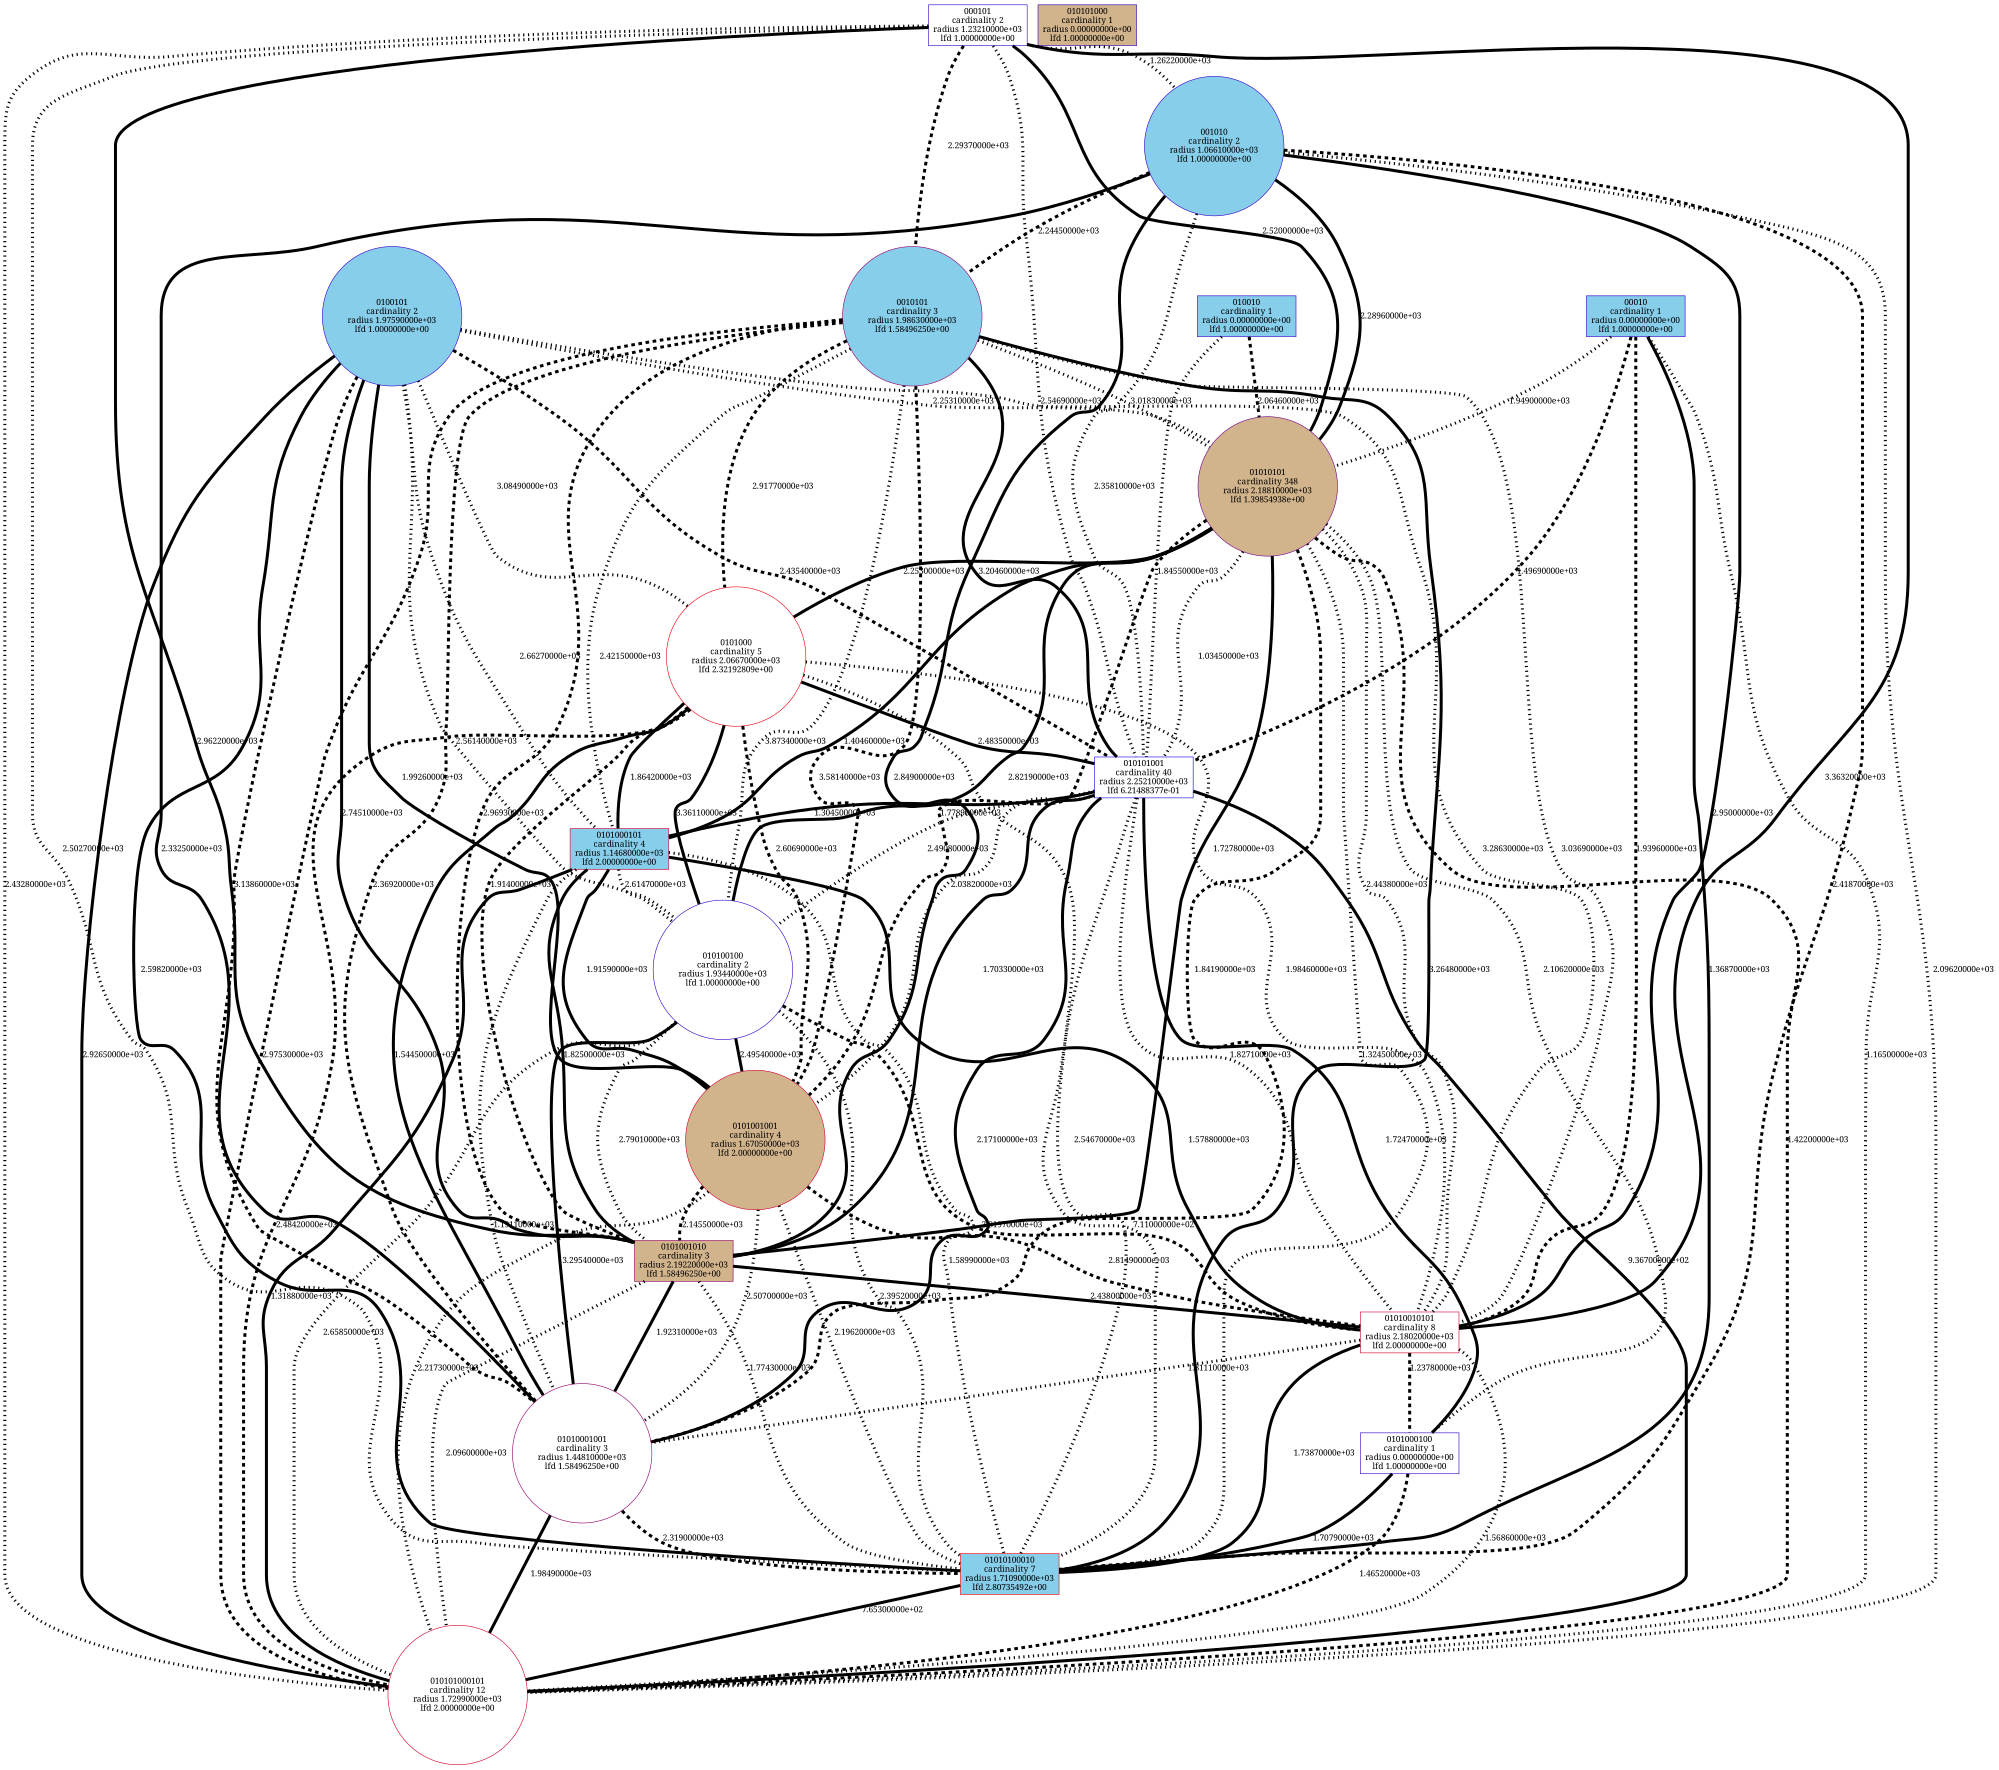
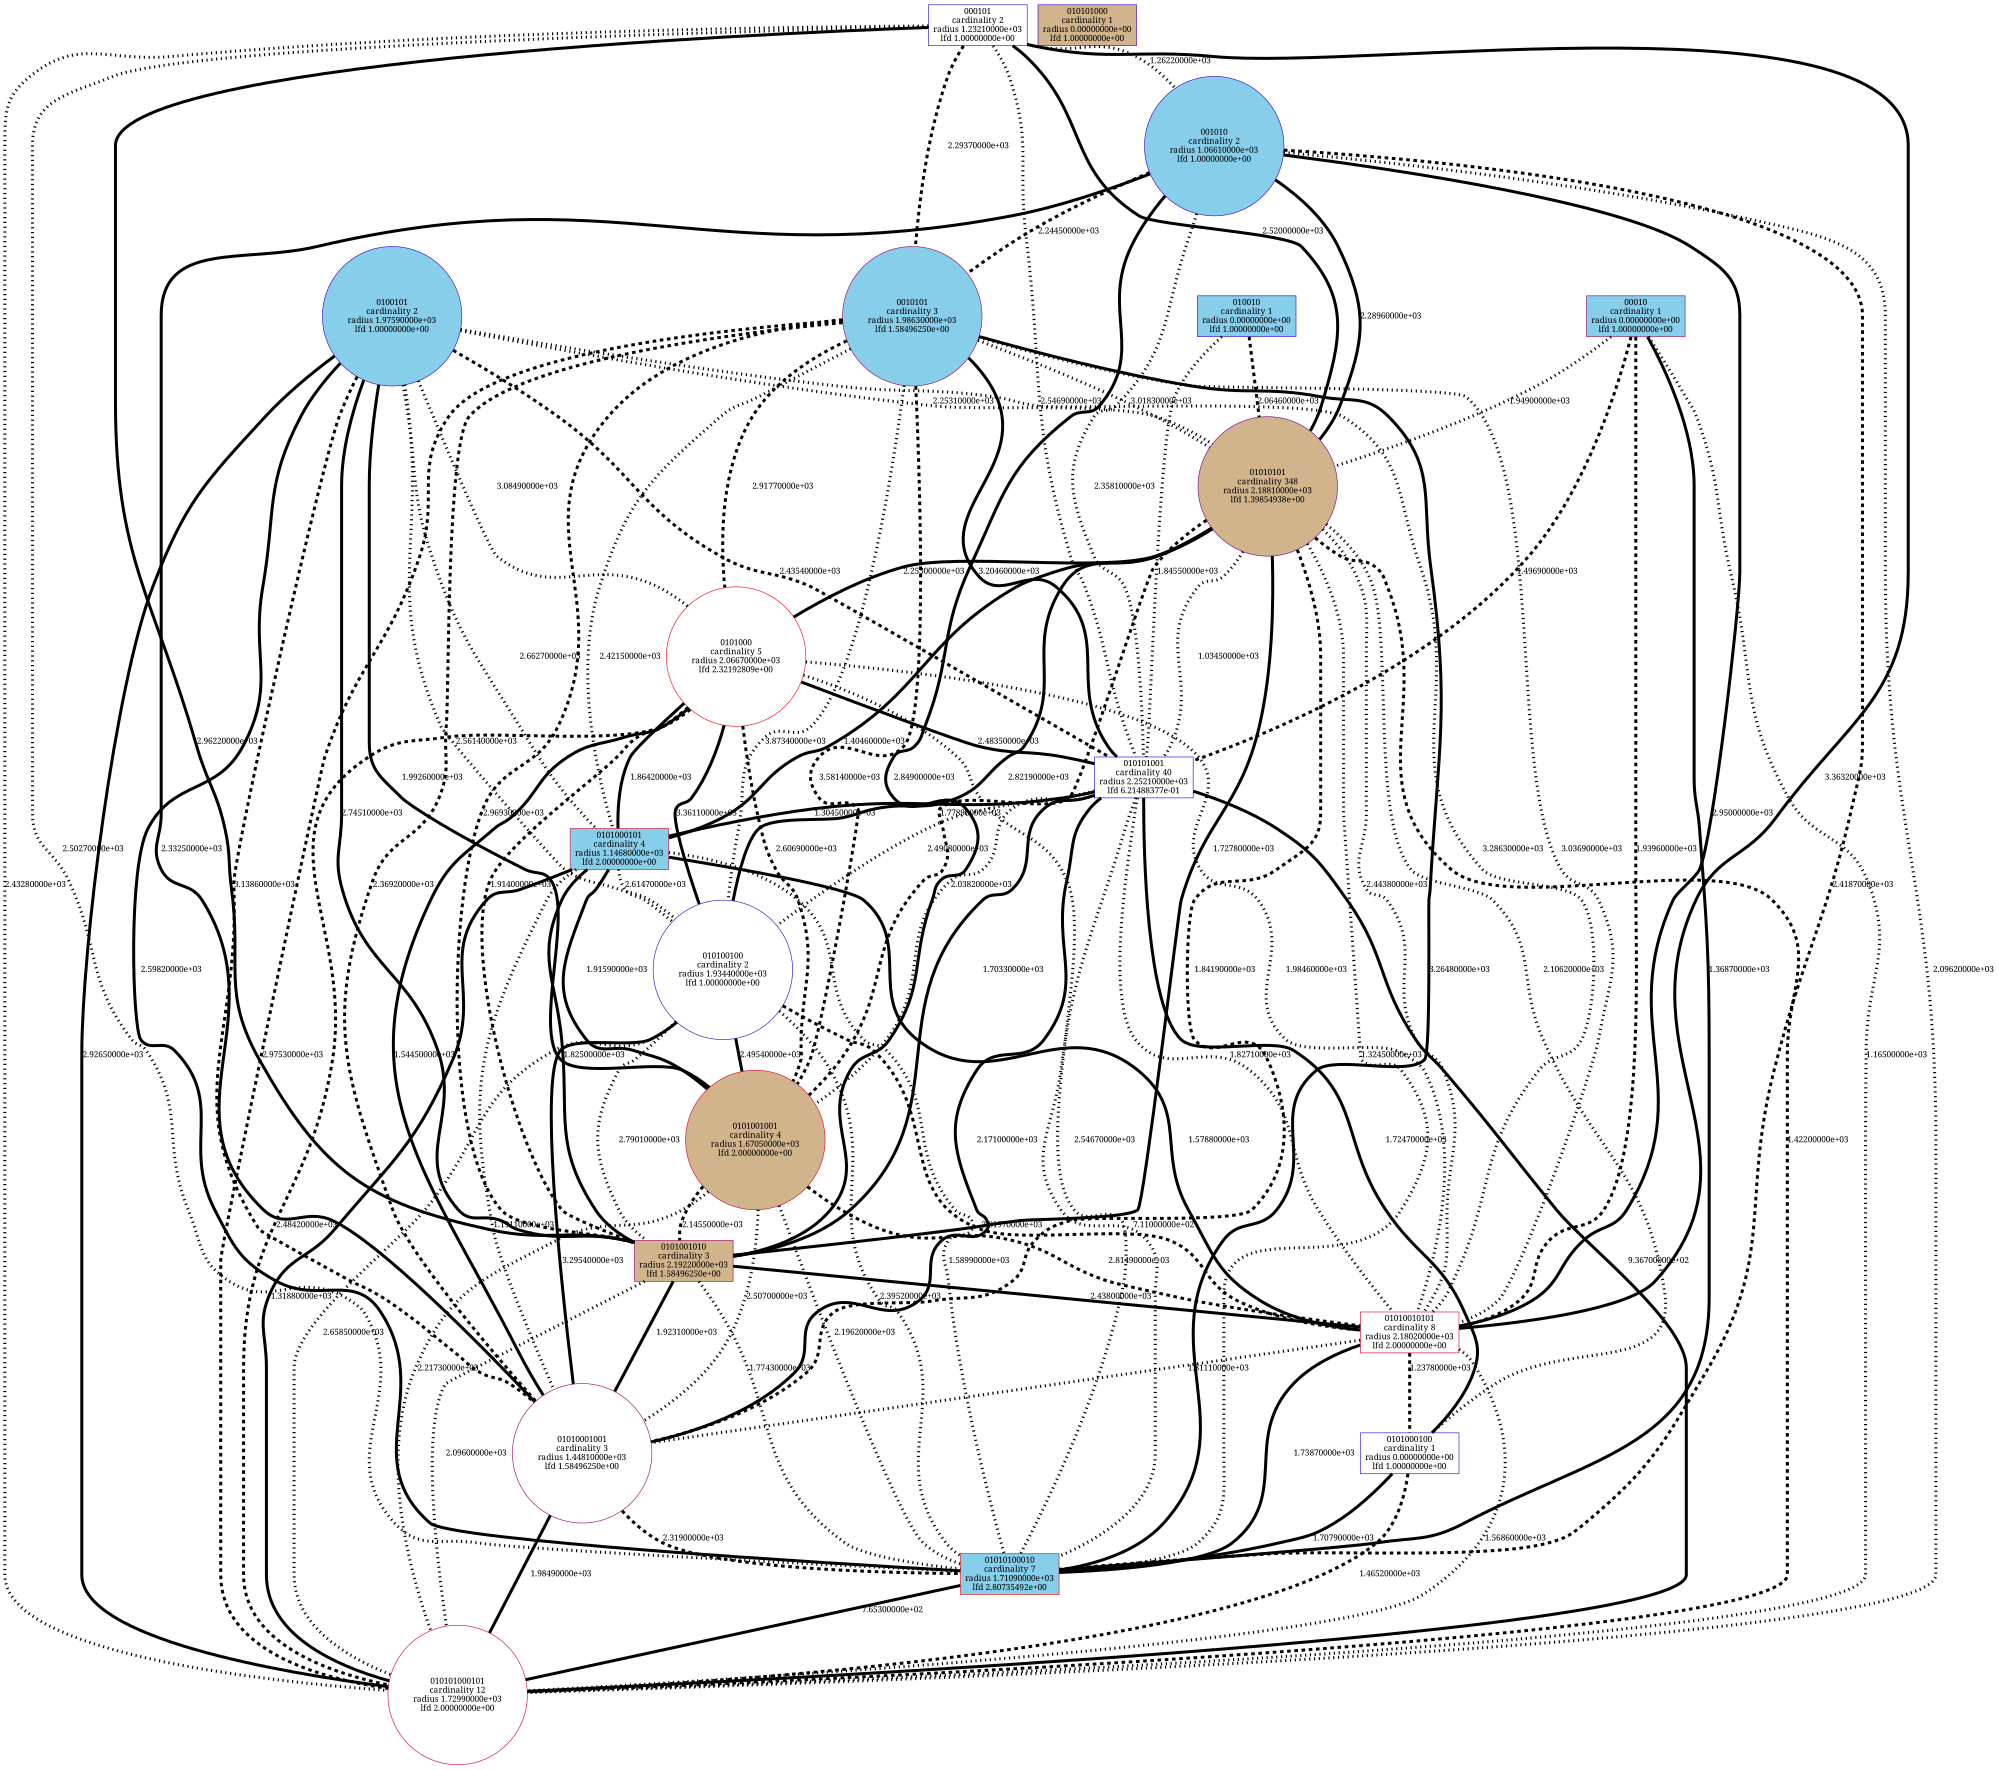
node "00010 cardinality 1 radius 0.00000000e+00 lfd 1.00000000e+00": color #3400ca -> #94006a
